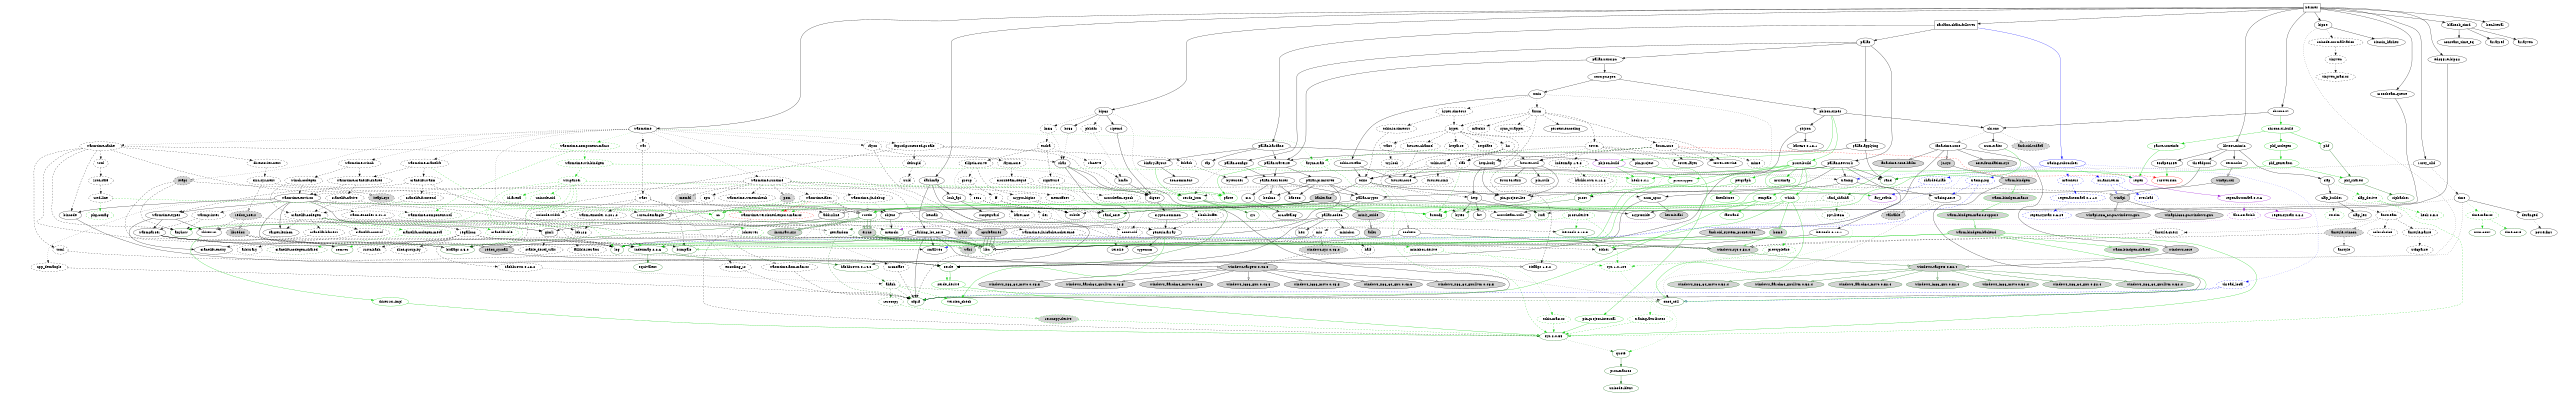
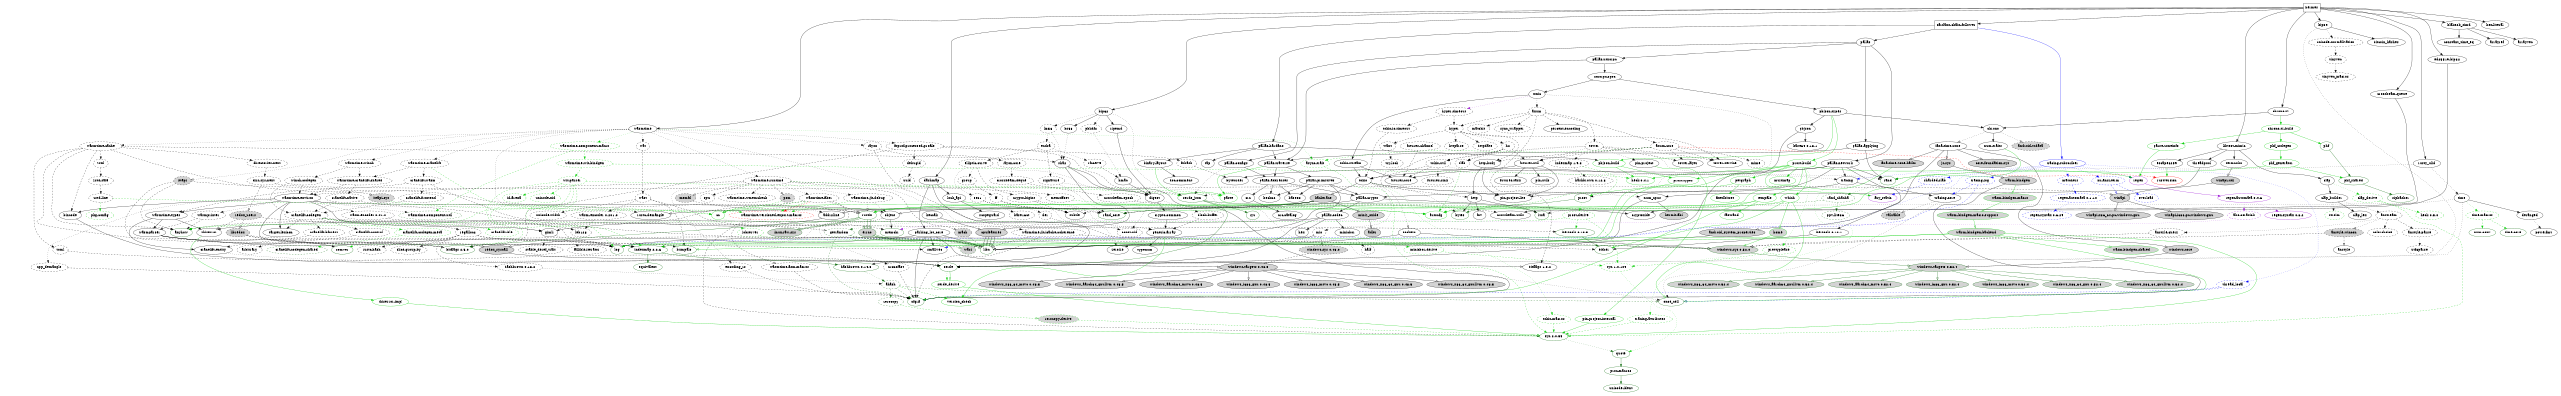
edge "tonic" -> "hyper-timeout": color black -> darkviolet
edge "hyper" -> "futures-channel": removed
node "pbjson-build": color darkviolet -> green3
